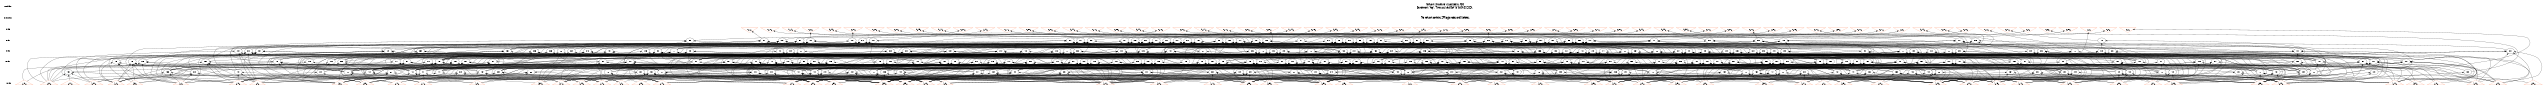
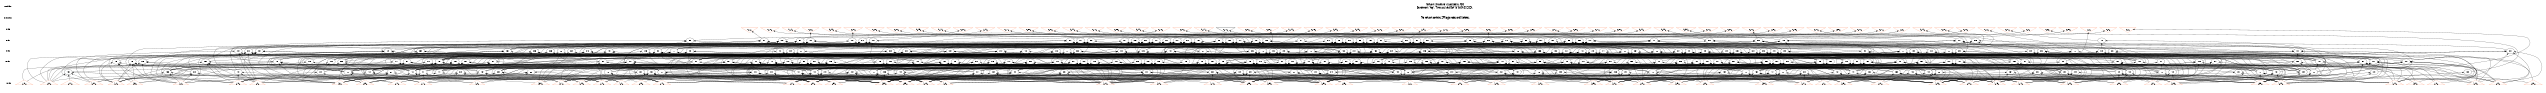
node "o_16_": color coral -> black
edge "430" -> "246": now "i_49_" -> "246"
